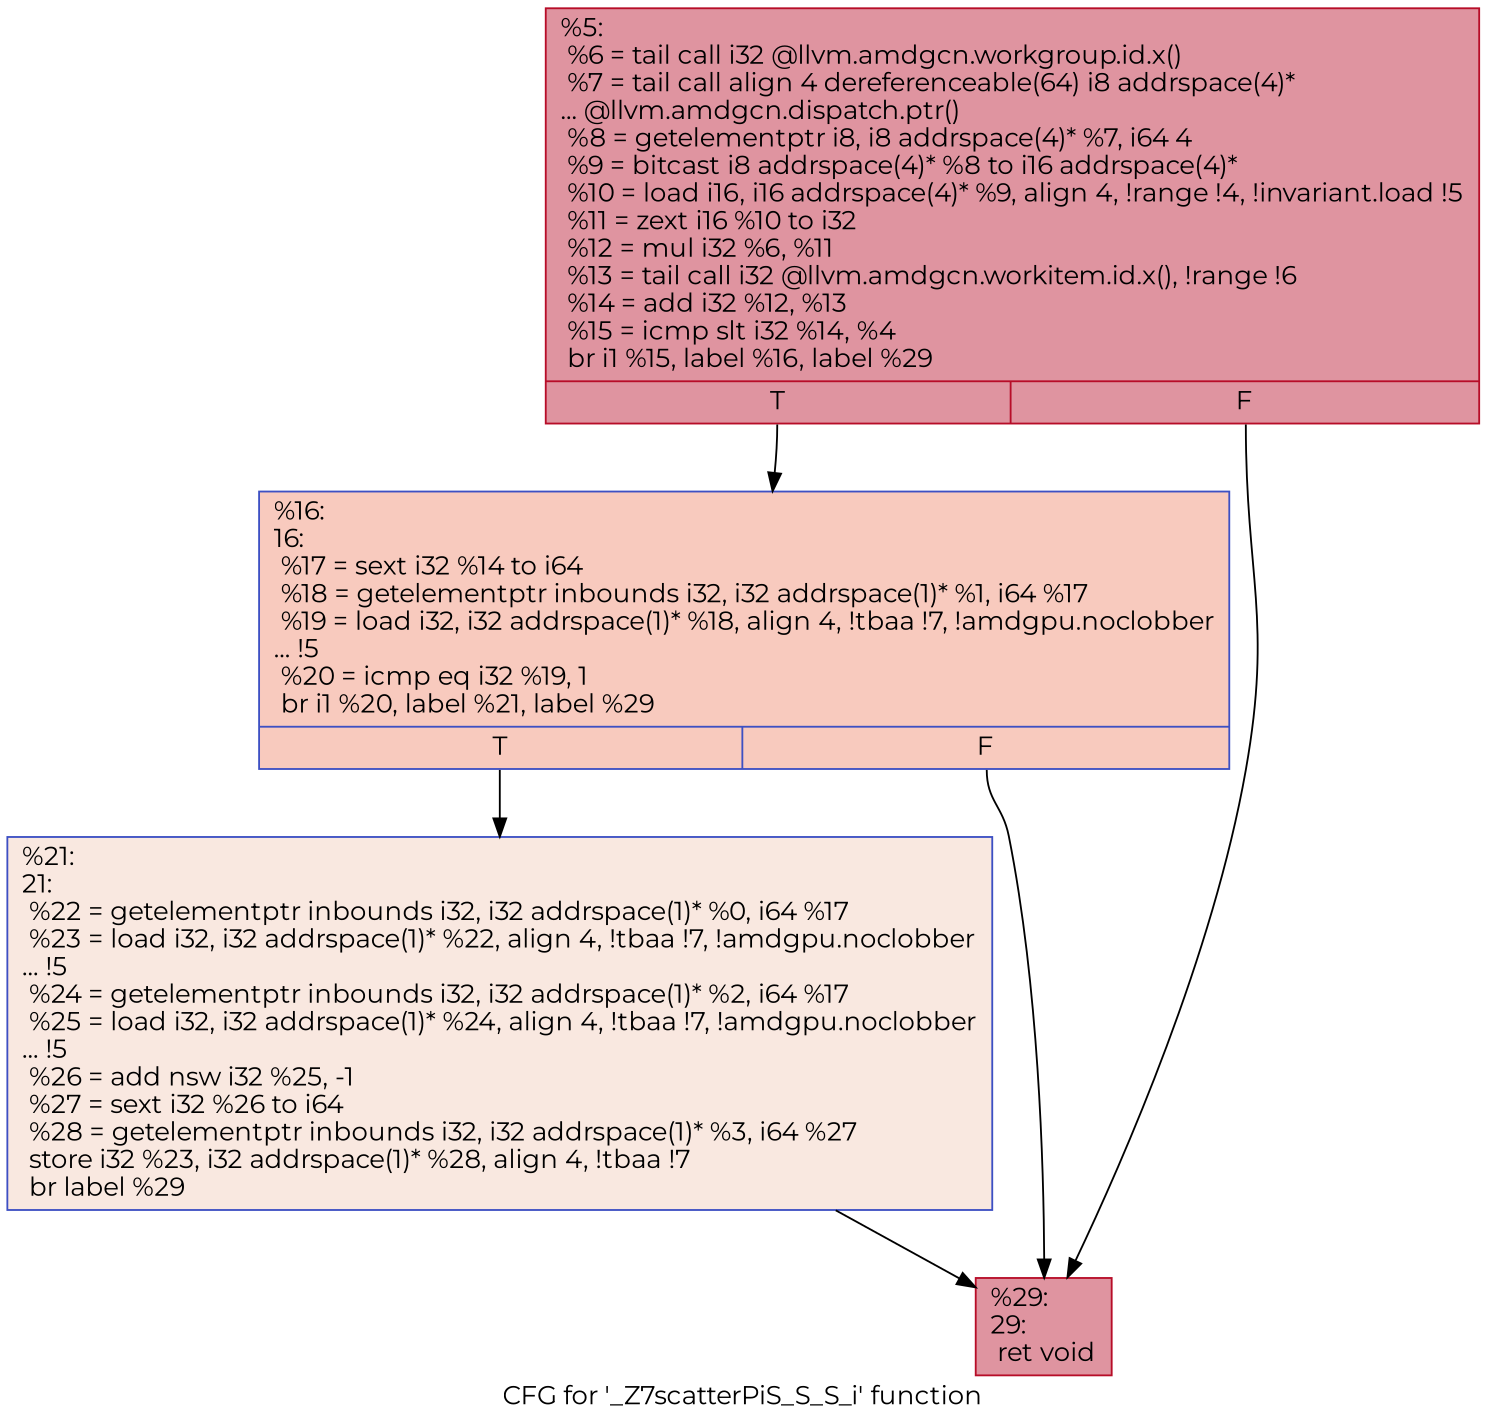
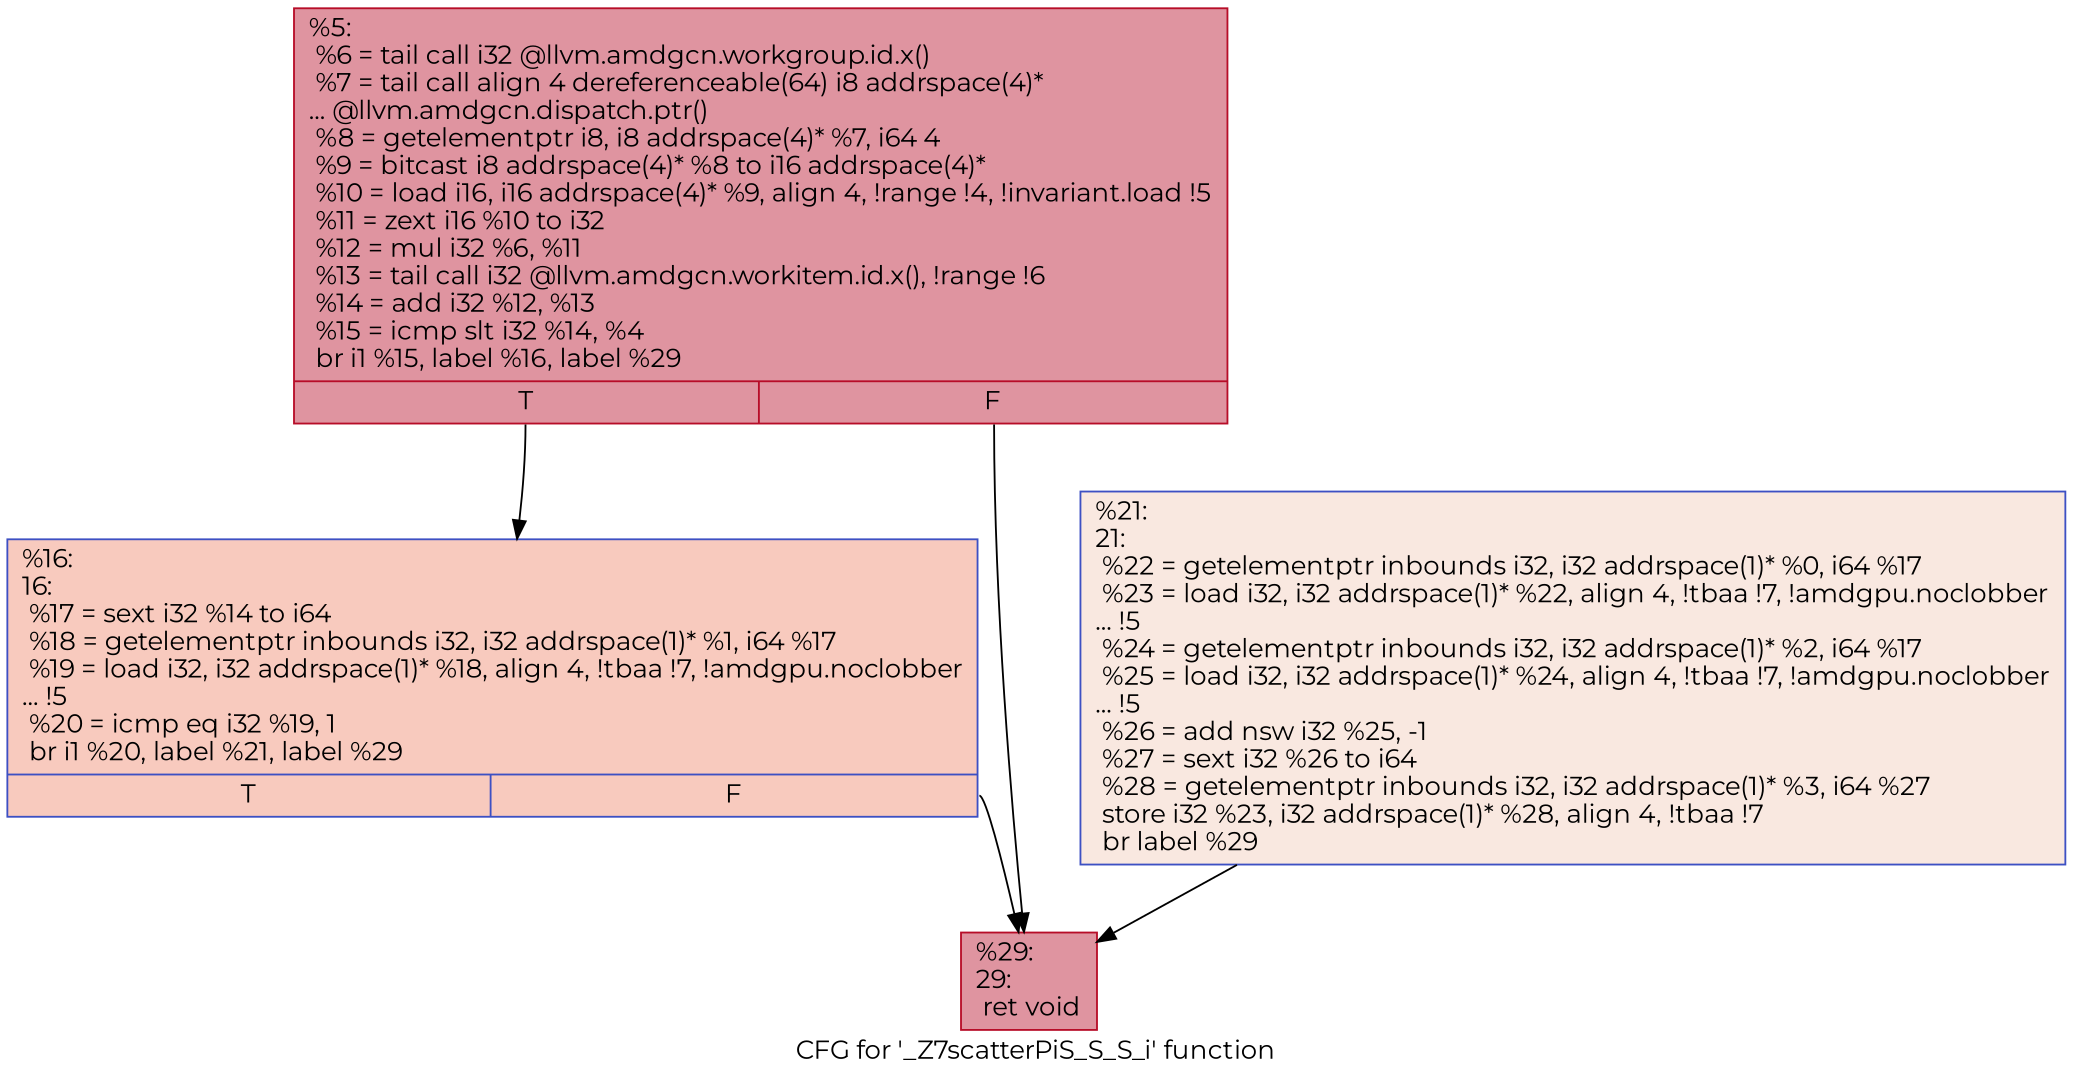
edge "%16:" -> "%21:": removed
